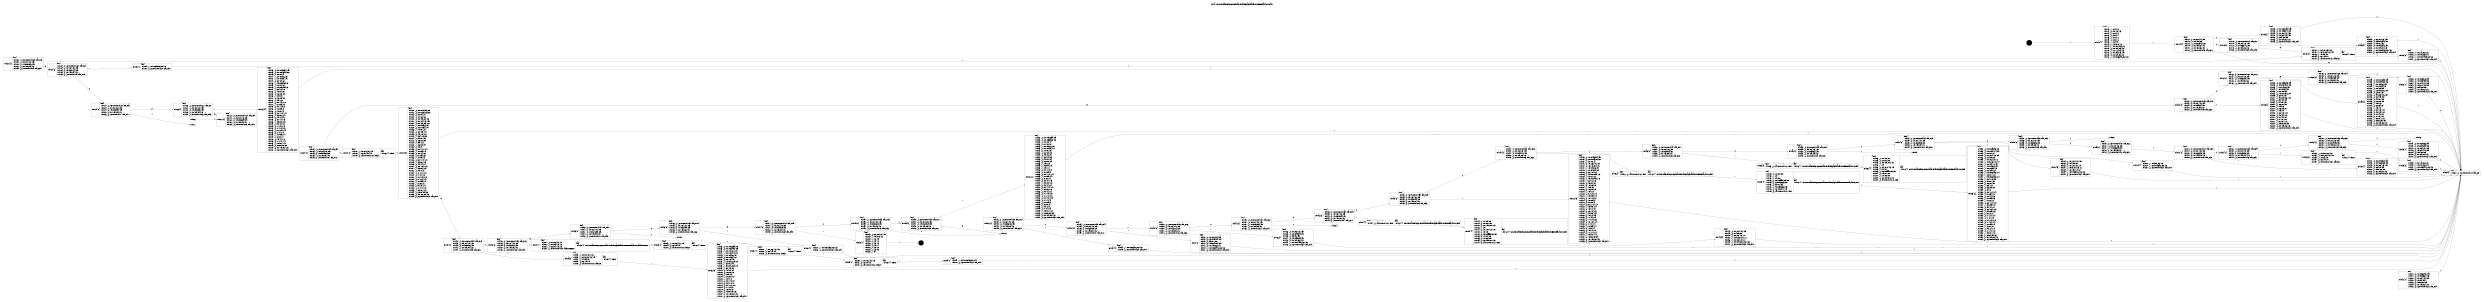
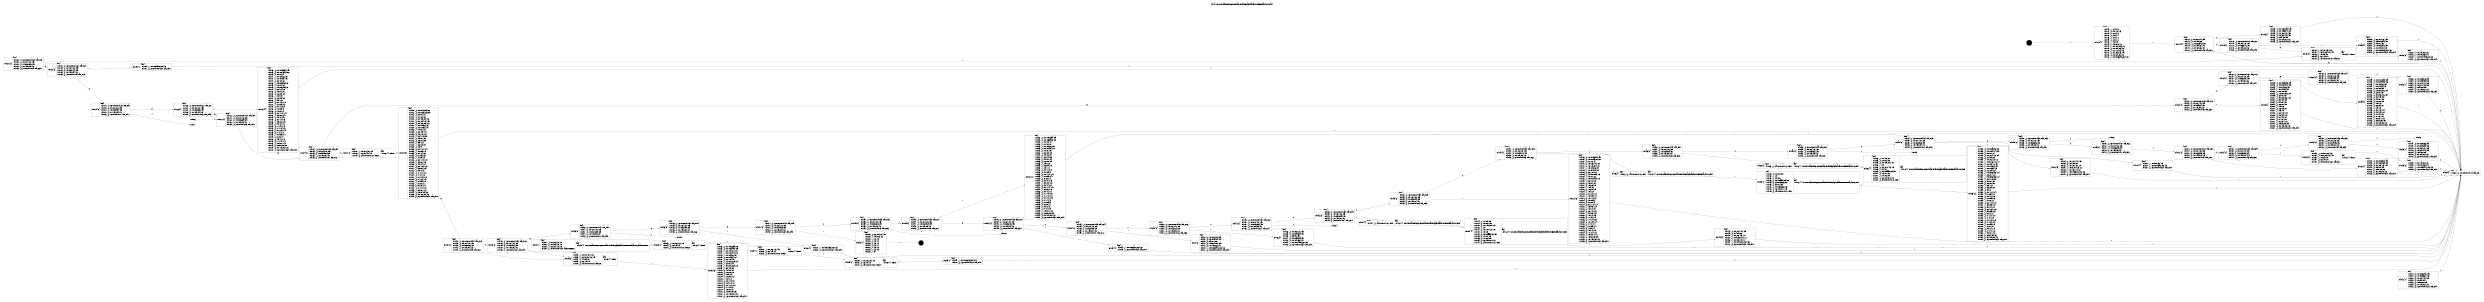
edge "0x401878 [28]" -> "0x401894 [28]": added, label "23"
edge "0x4019ac [28]" -> "0x402105": now "0x4019ac [28]" -> "0x4019c8 [28]"
edge "0x401920 [28]" -> "0x4020c4 [17]": now "0x401920 [28]" -> "0x401fac [23]"
